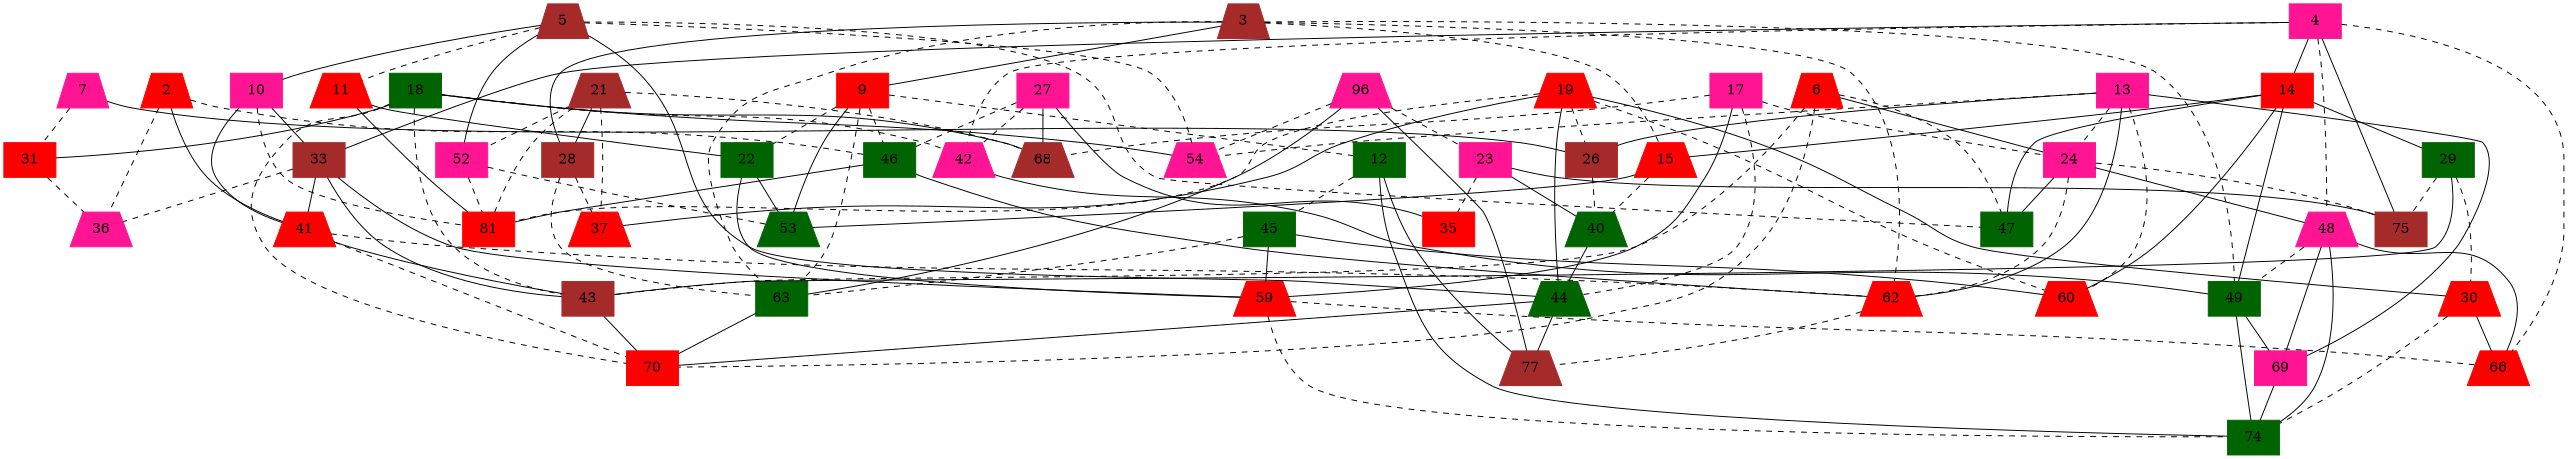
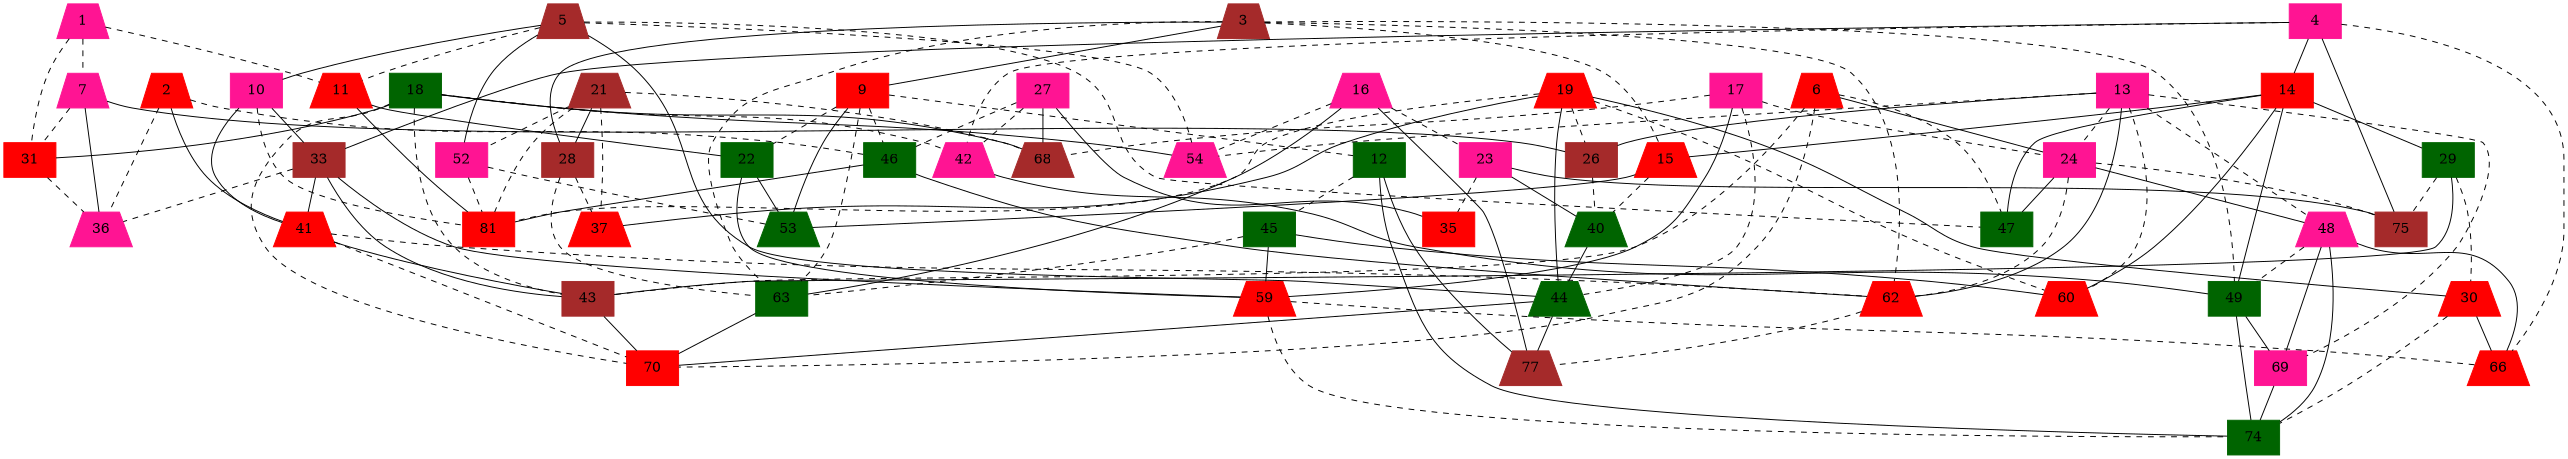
node "1": added
node "96": label "96" -> "16"
edge "4" -- "48": now "13" -- "48"
edge "13" -- "69": style solid -> dashed
edge "7" -- "36": added
